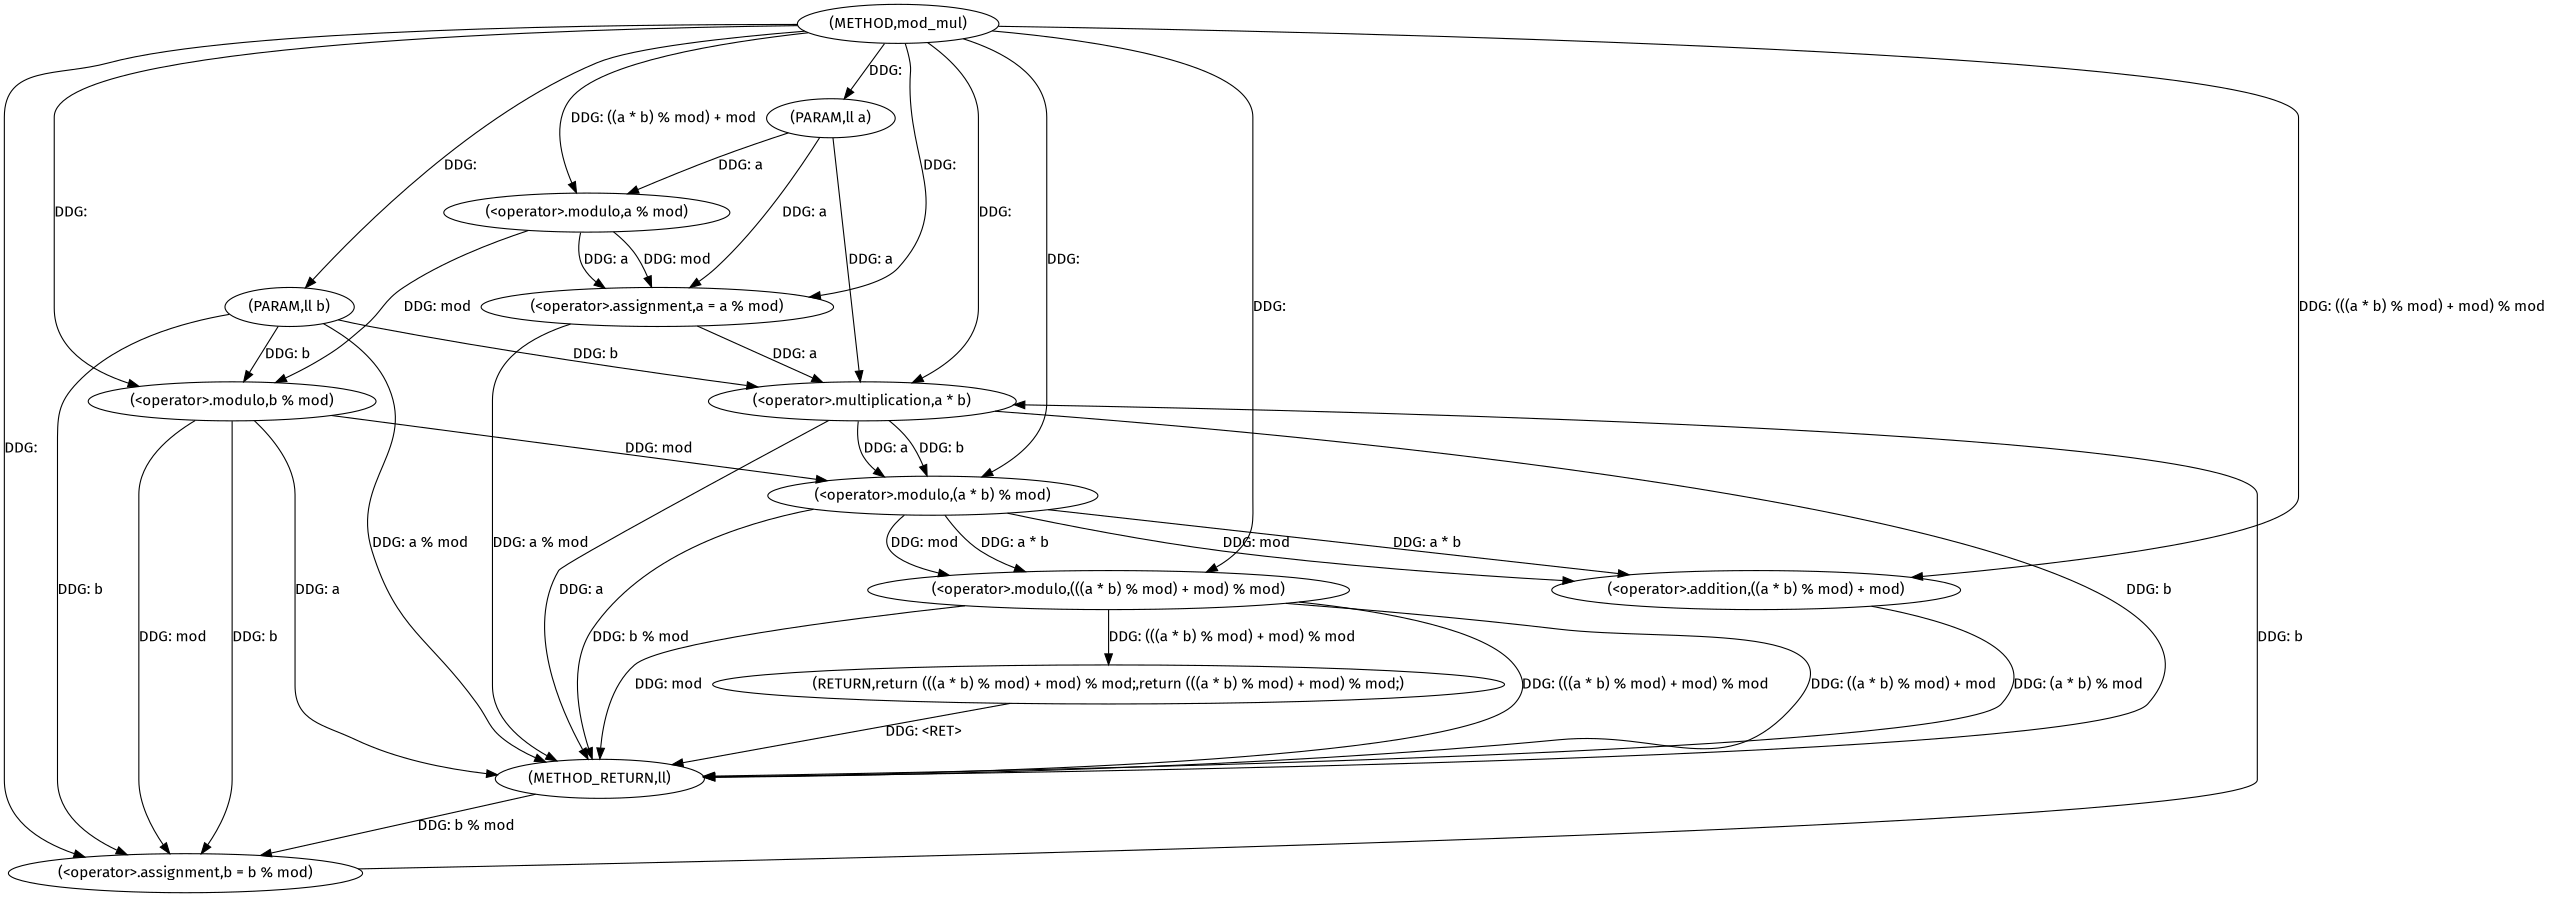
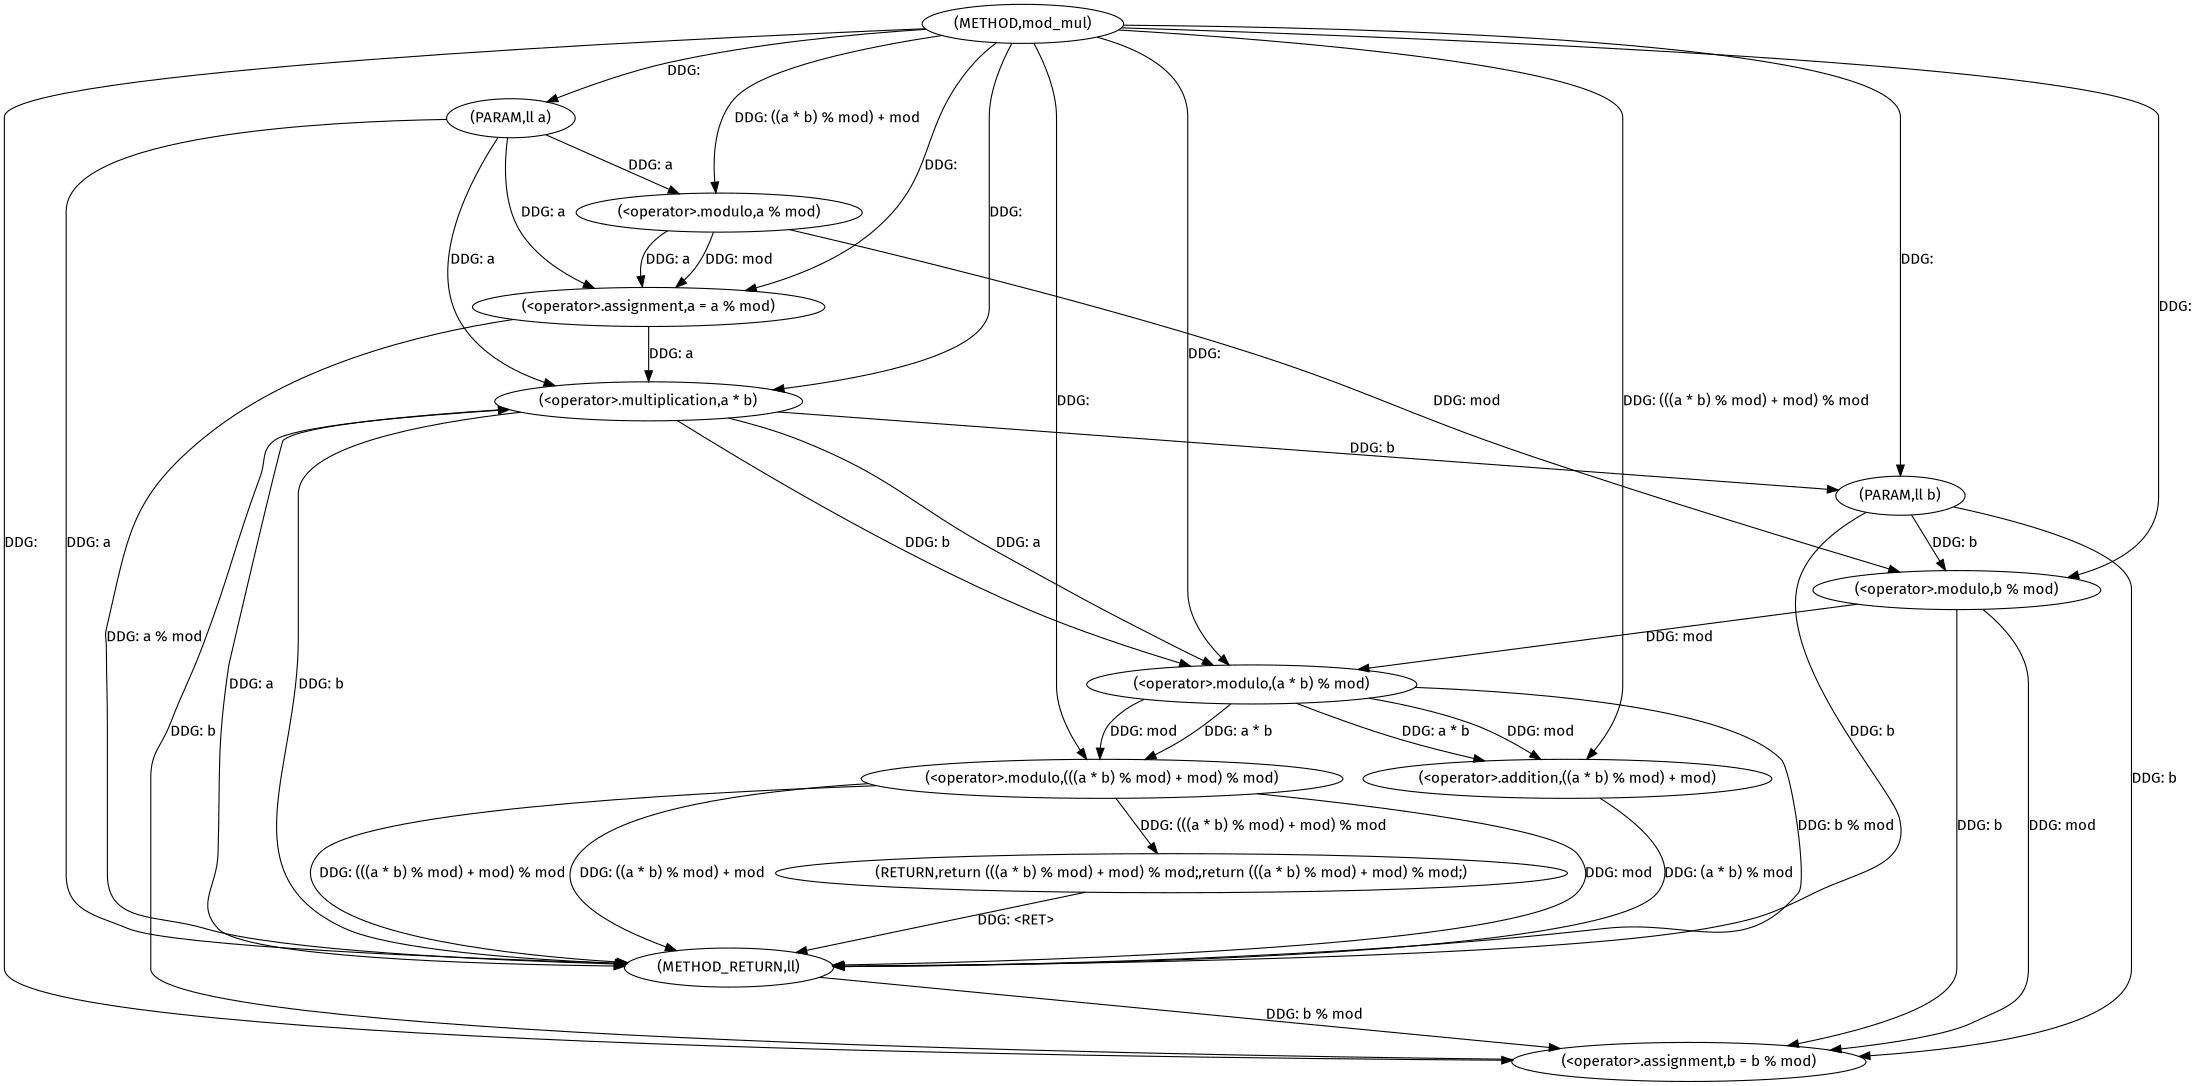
edge "(PARAM,ll b)" -> "(<operator>.multiplication,a * b)": reversed
edge "(PARAM,ll b)" -> "(METHOD_RETURN,ll)": label "DDG: a % mod" -> "DDG: b"
edge "(<operator>.modulo,b % mod)" -> "(METHOD_RETURN,ll)": now "(PARAM,ll a)" -> "(METHOD_RETURN,ll)"
